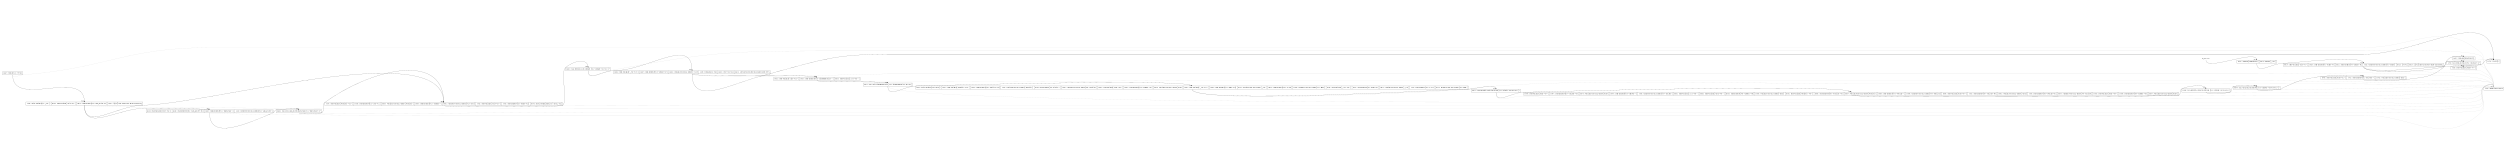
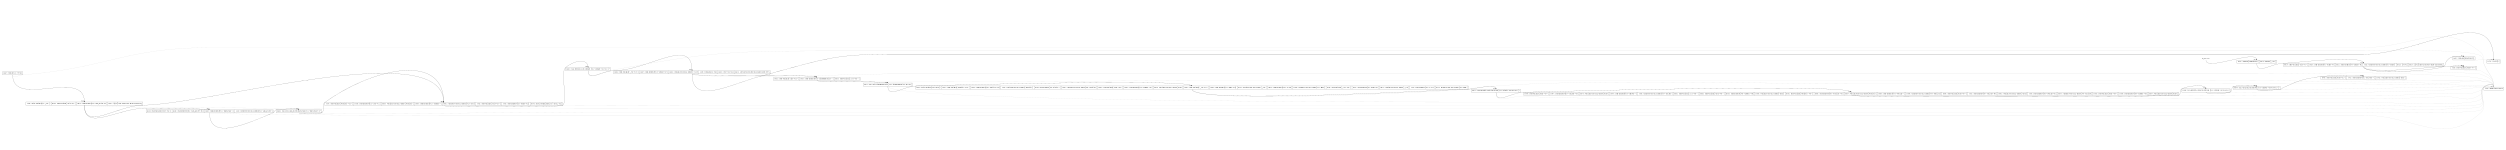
node "36703: call-drop.activate [v51,'activate',-]*": removed
